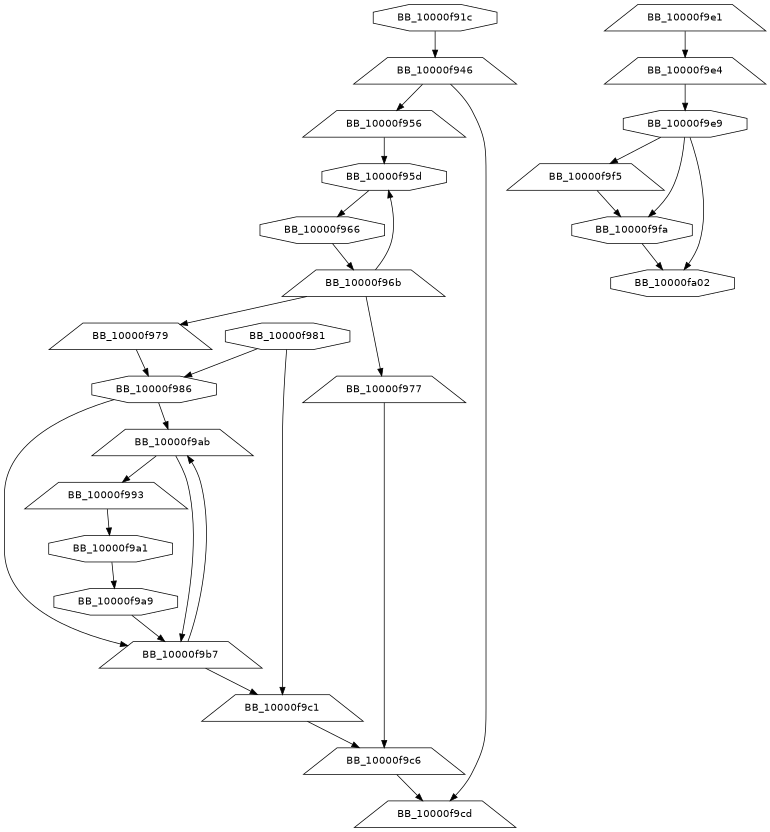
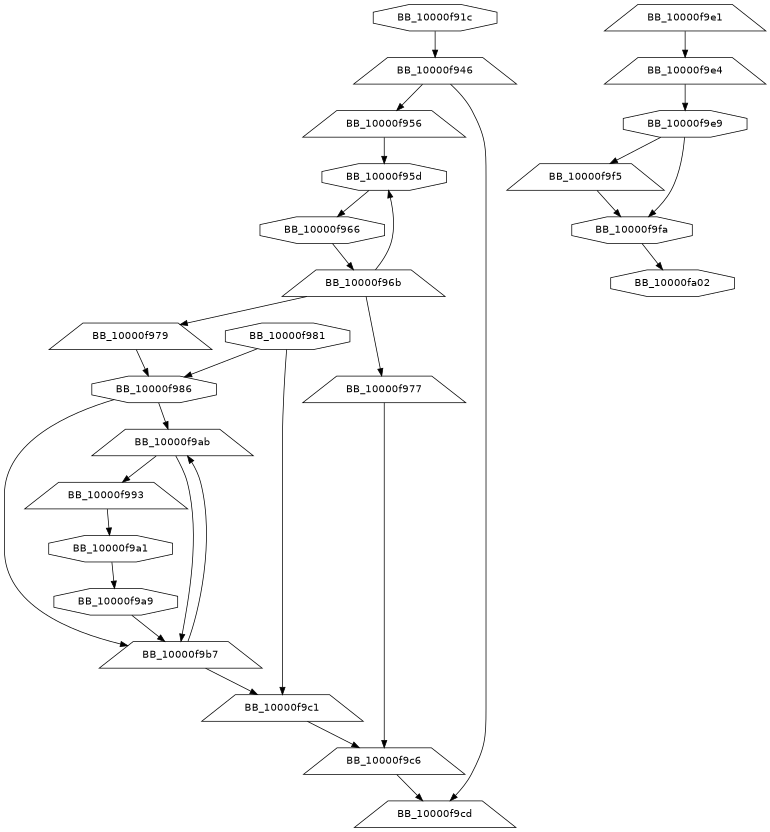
edge "BB_10000f9e9" -> "BB_10000fa02": removed
